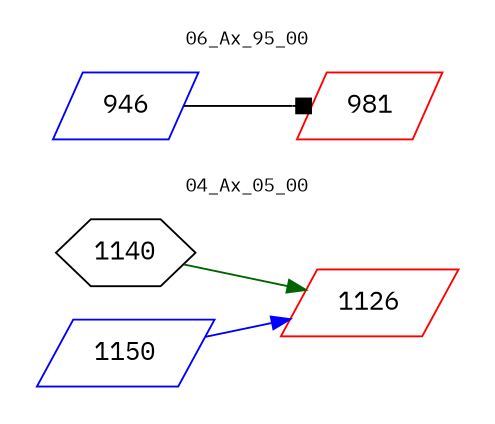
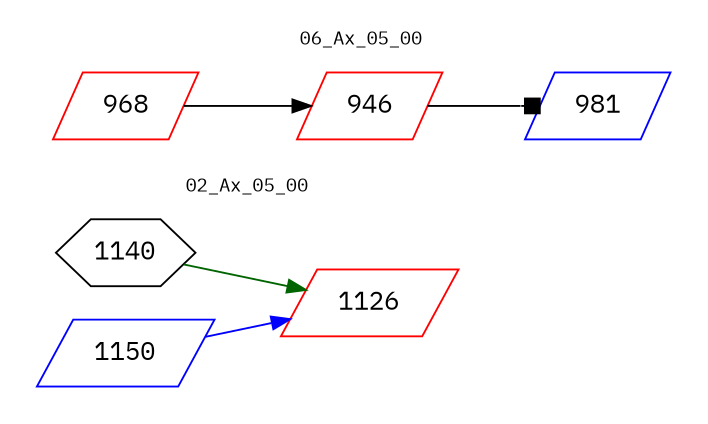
cluster "06_Ax_95_00": label "06_Ax_95_00" -> "06_Ax_05_00"
node "968": added
node "946": color blue -> red
node "981": color red -> blue
cluster "04_Ax_05_00": label "04_Ax_05_00" -> "02_Ax_05_00"
